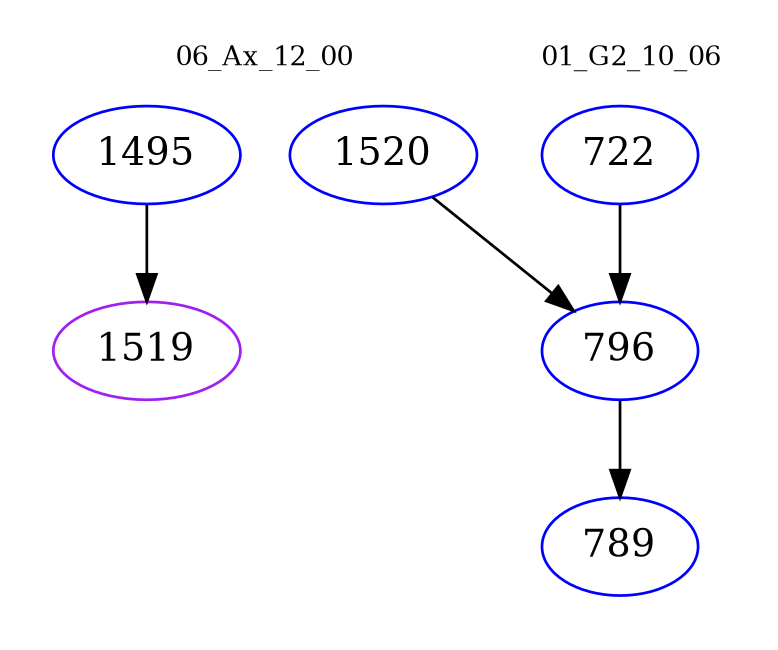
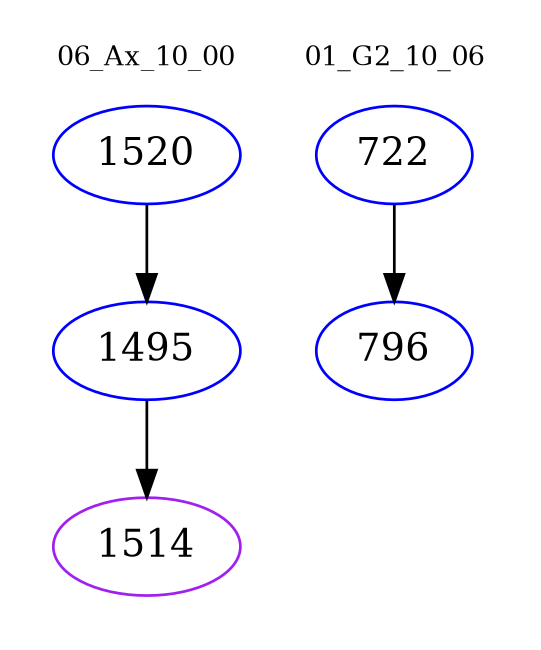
cluster "06_Ax_12_00": label "06_Ax_12_00" -> "06_Ax_10_00"
edge "1520" -> "796": now "1520" -> "1495"
node "1519": label "1519" -> "1514"
node "789": removed
